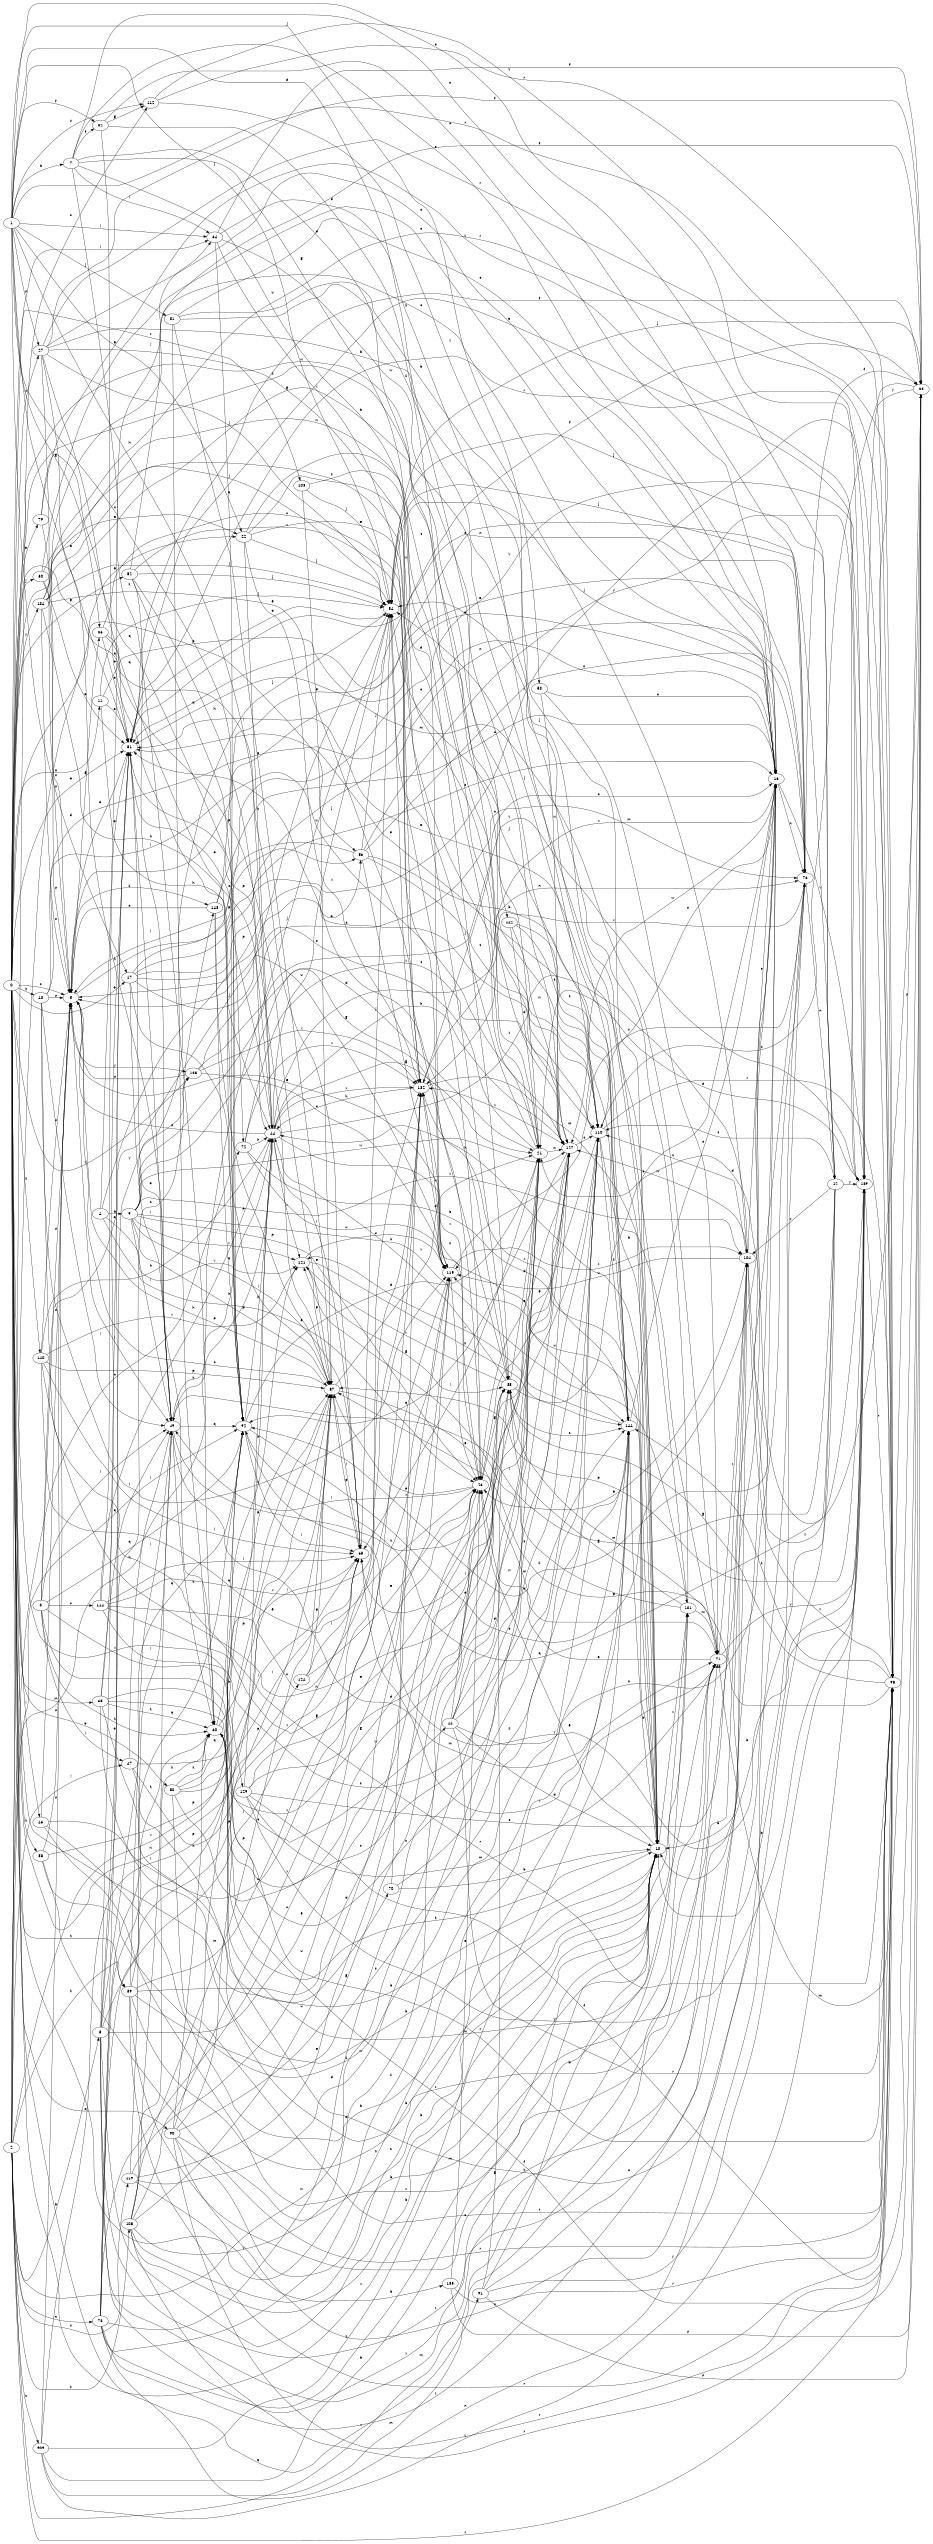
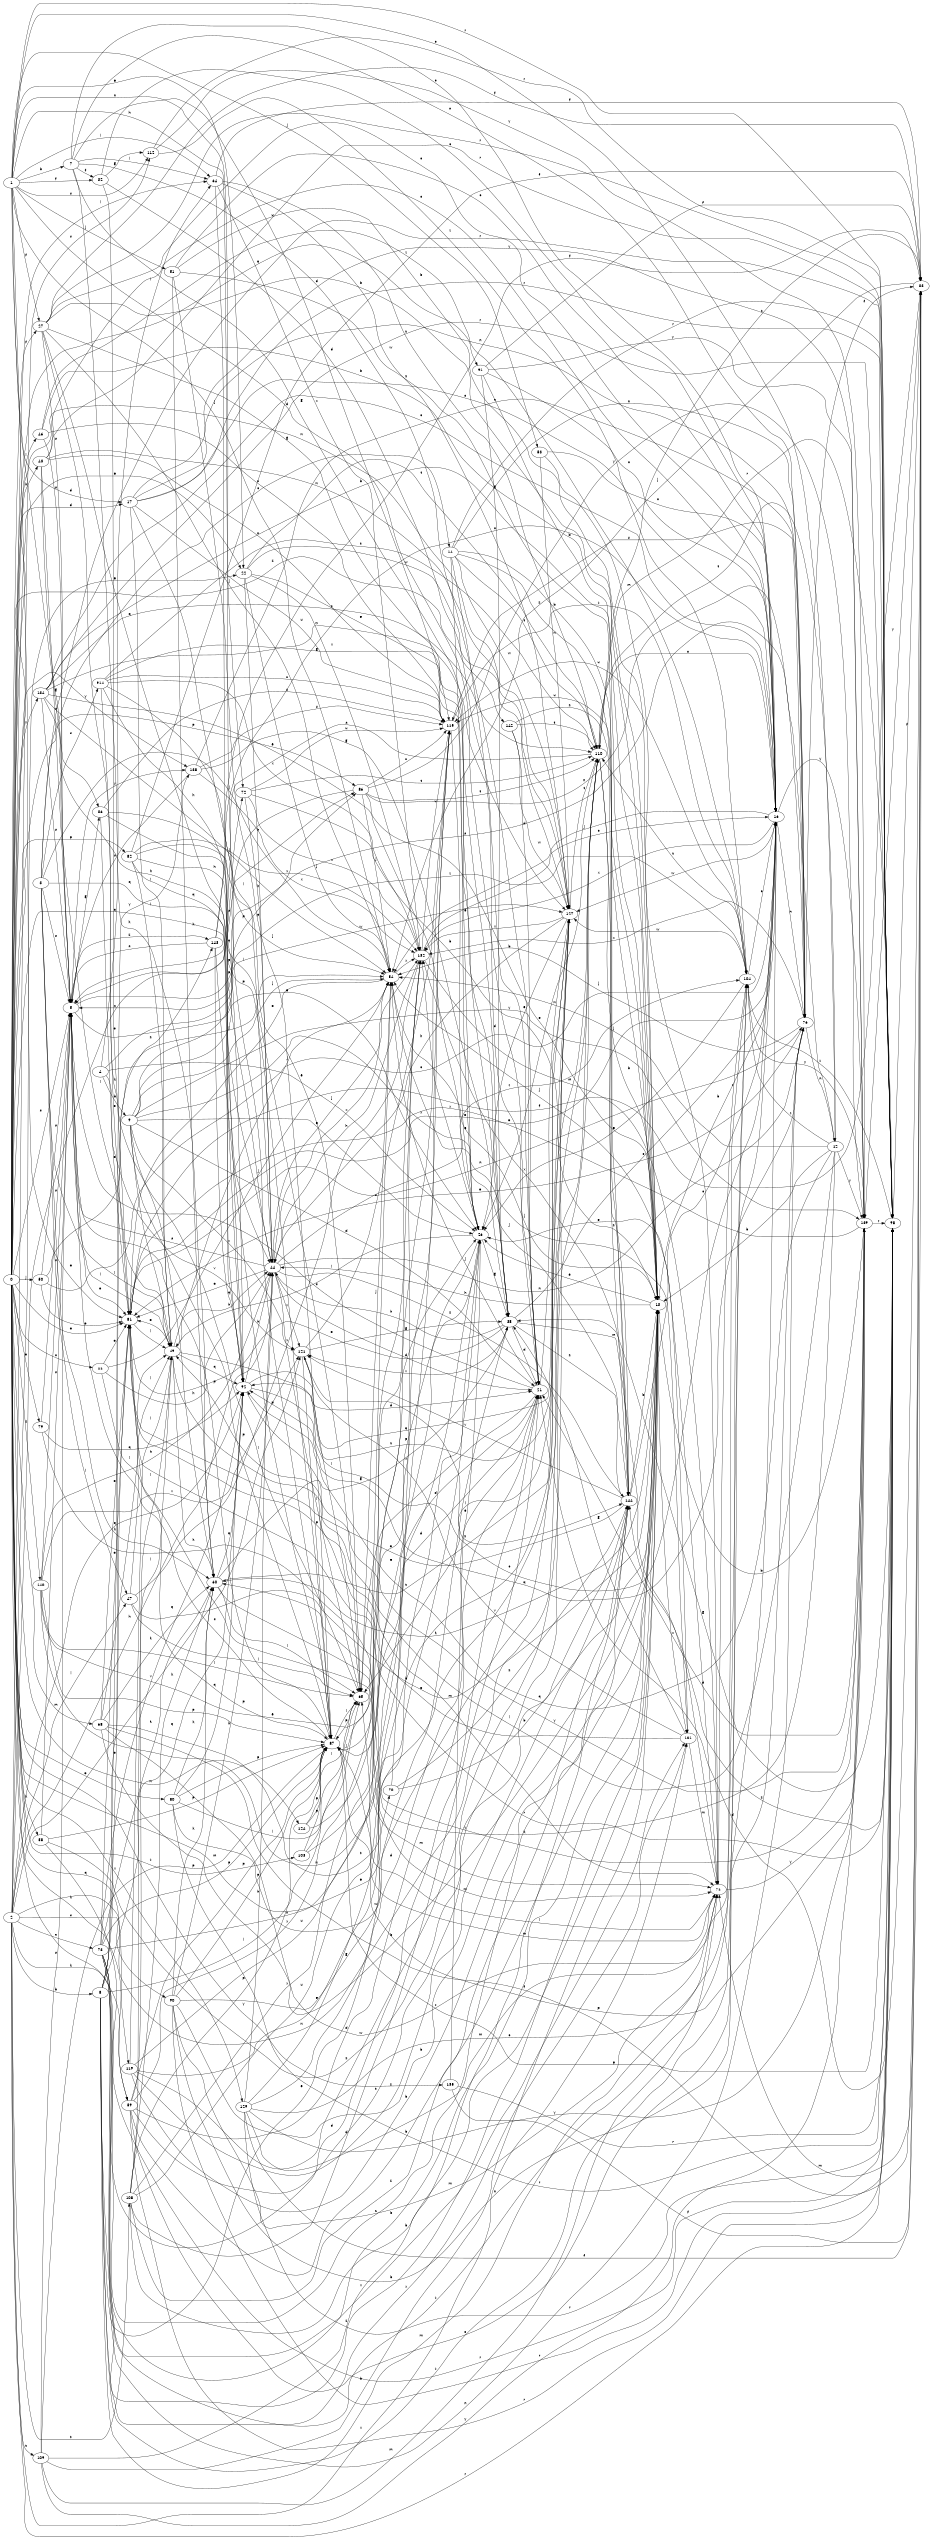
edge "92" -> "65": now "121" -> "65"
node "114": label "114" -> "914"
edge "119" -> "13": added, label "b"
edge "108" -> "98": now "129" -> "98"
node "909": label "909" -> "109"
